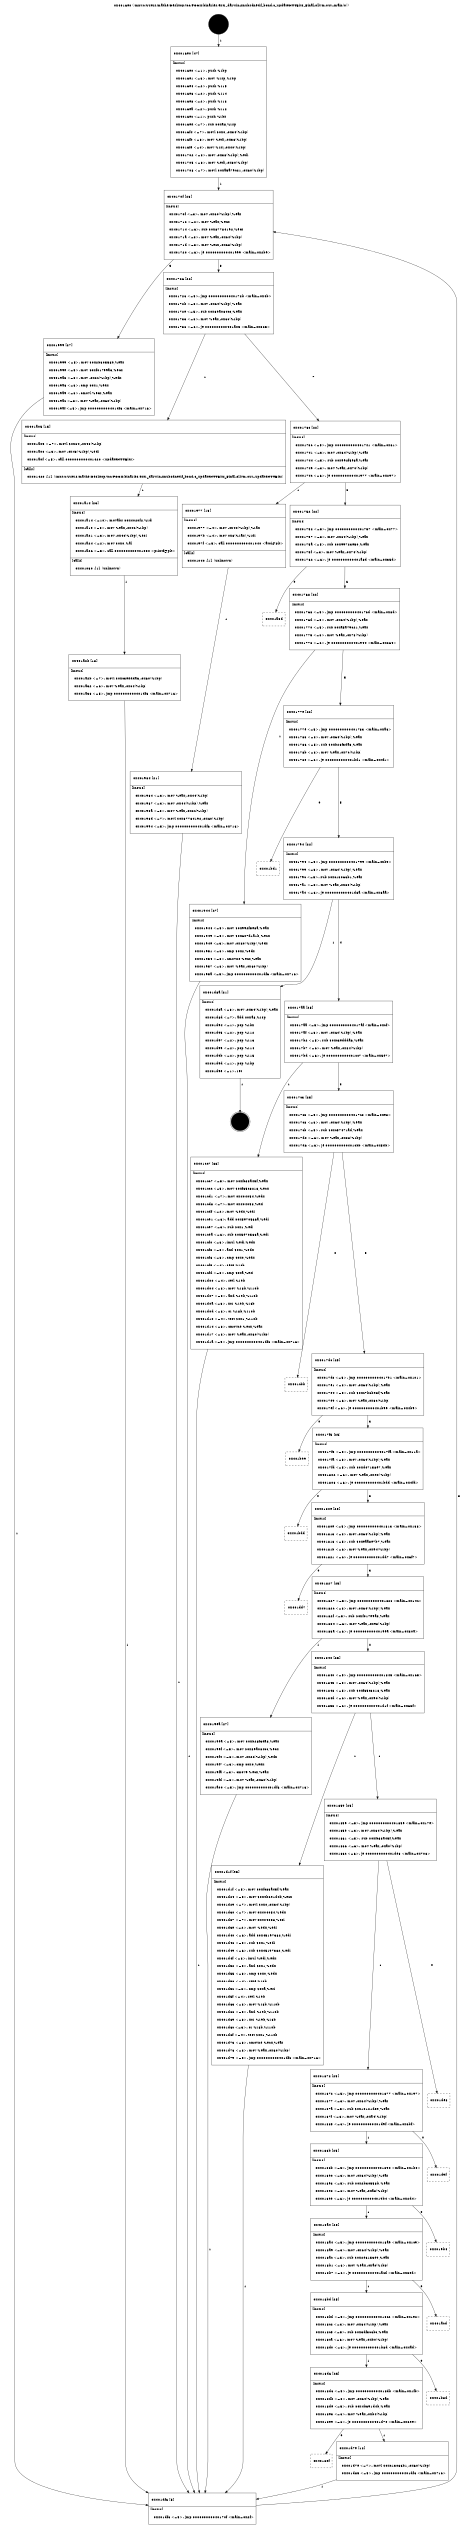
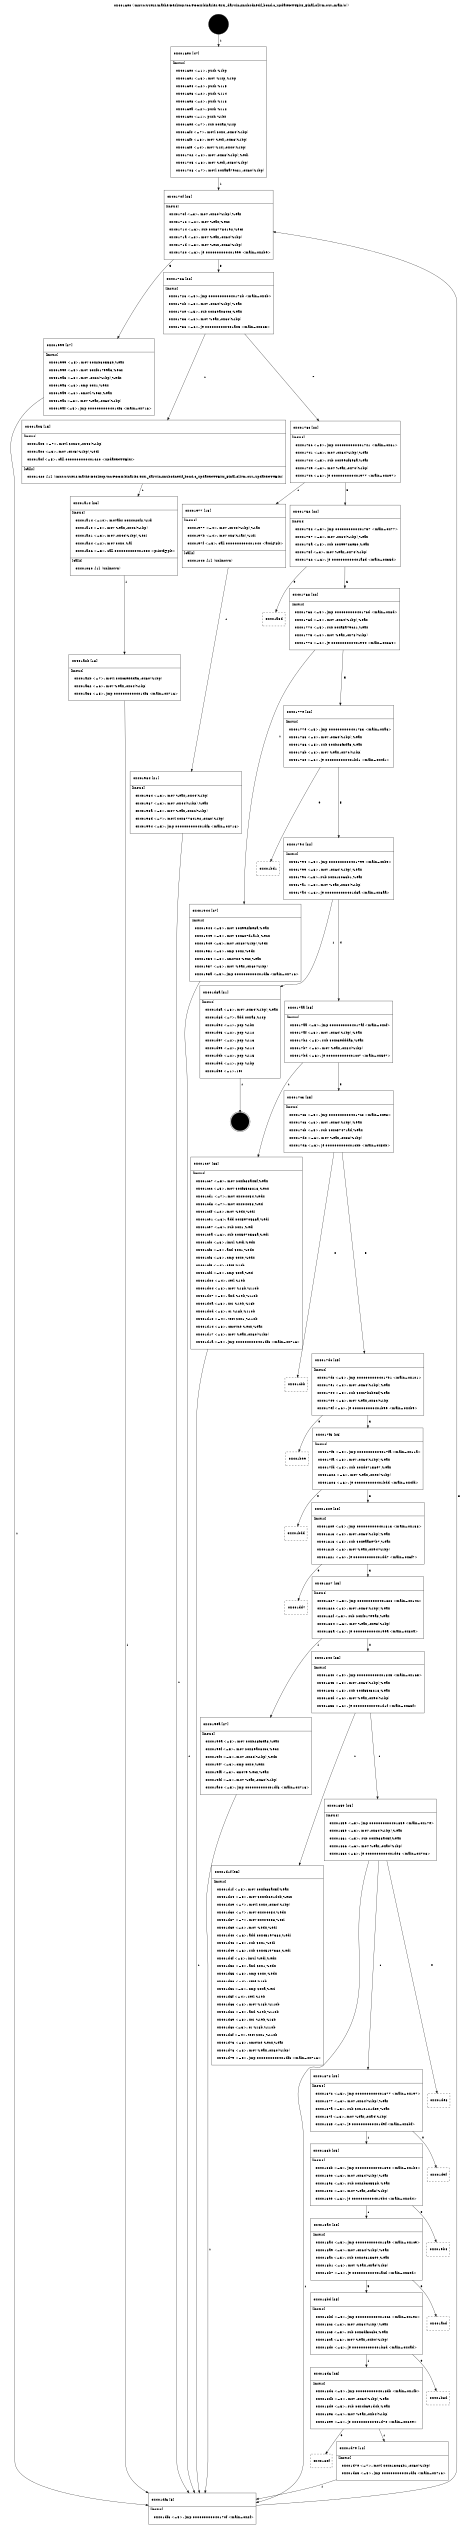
edge "0x401d1f [95]" -> "0x401df6 [5]": now "0x401859 [25]" -> "0x401df6 [5]"
edge "0x4018a4 [25]" -> "0x4018bd [25]": label " 1" -> " 5"
